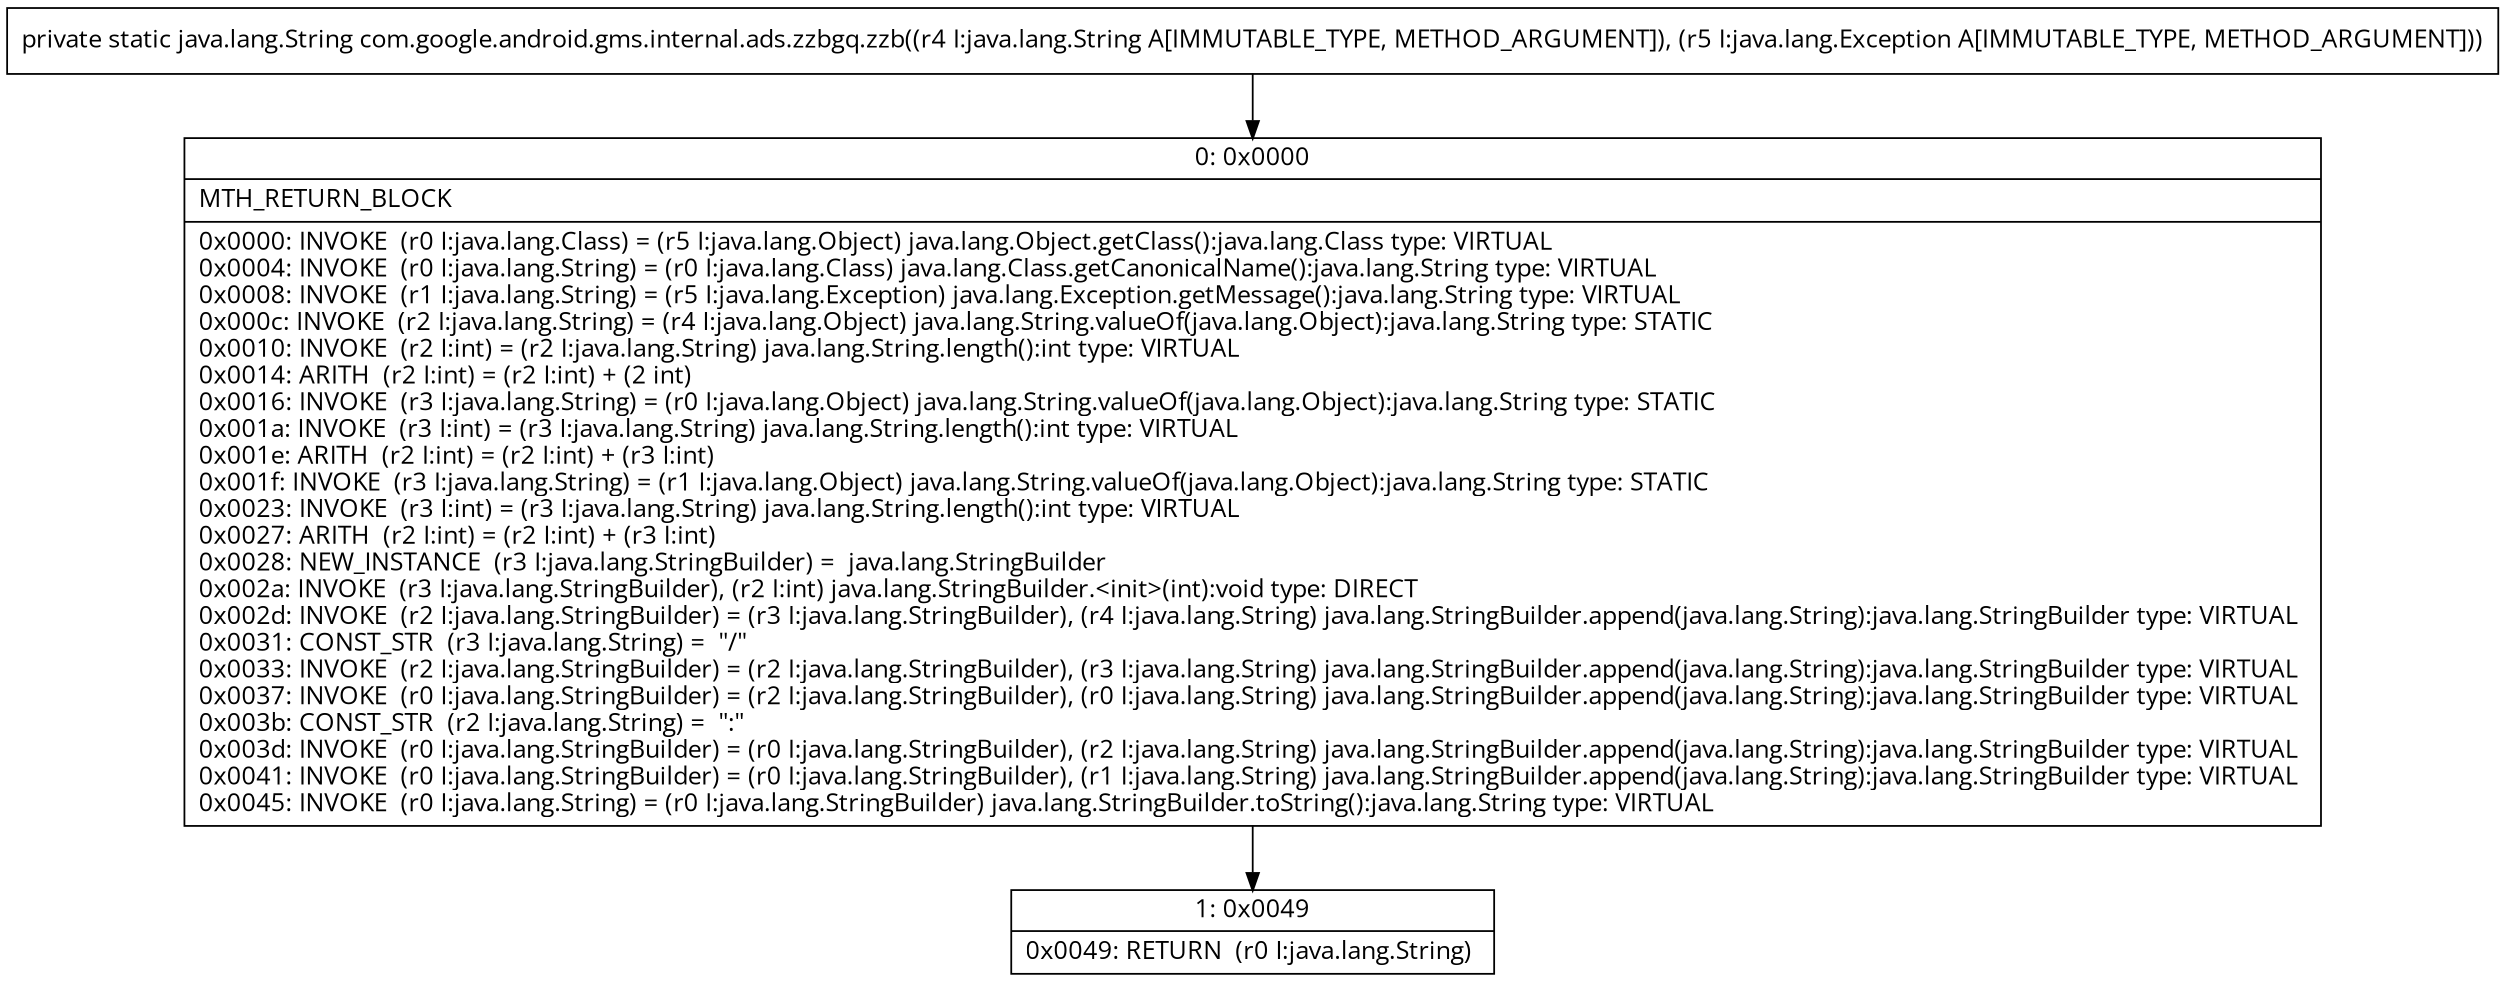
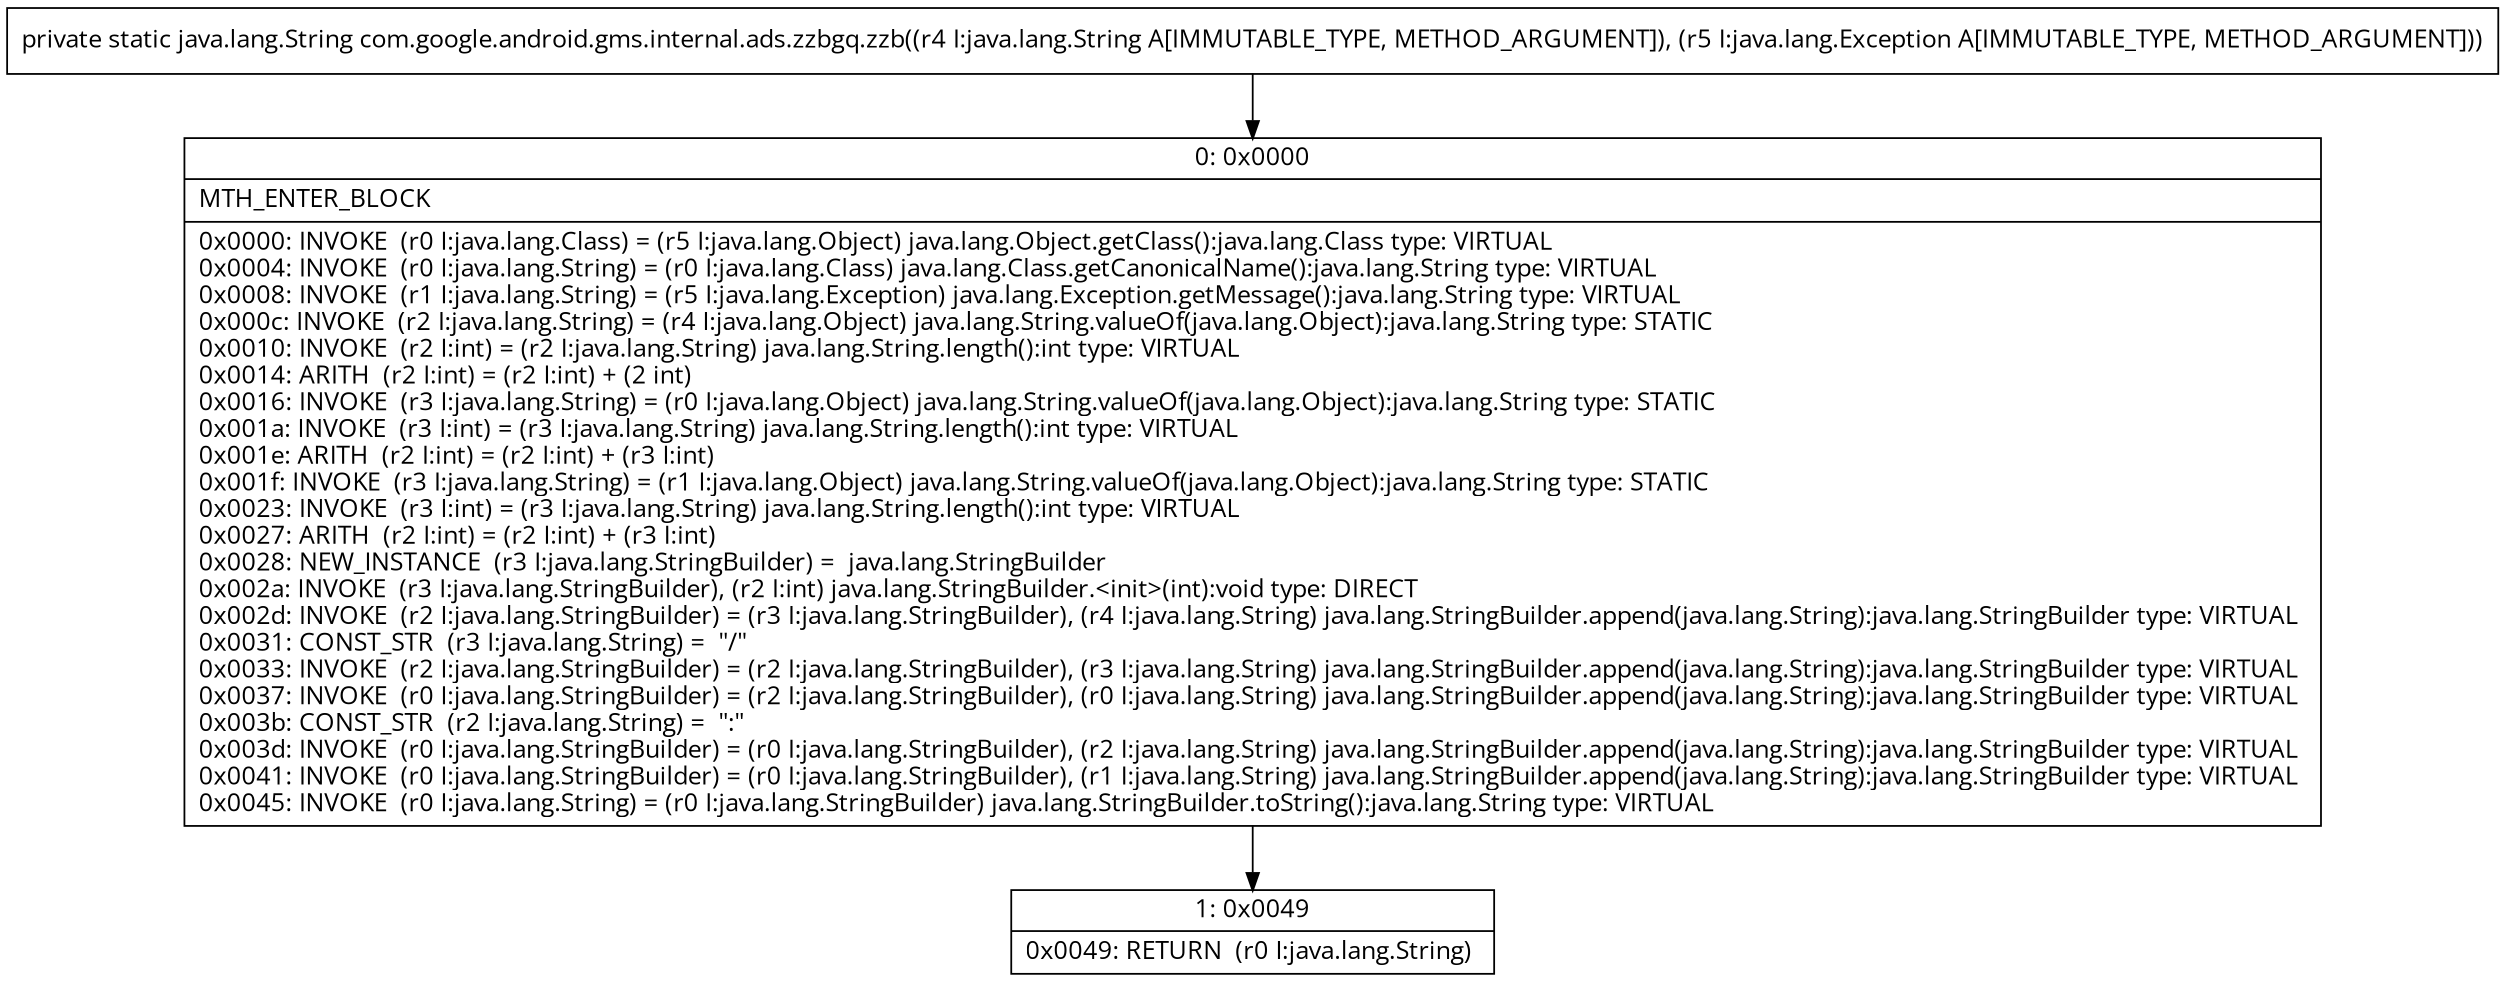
node "0: 0x0000": text "MTH_RETURN_BLOCK" -> "MTH_ENTER_BLOCK"
